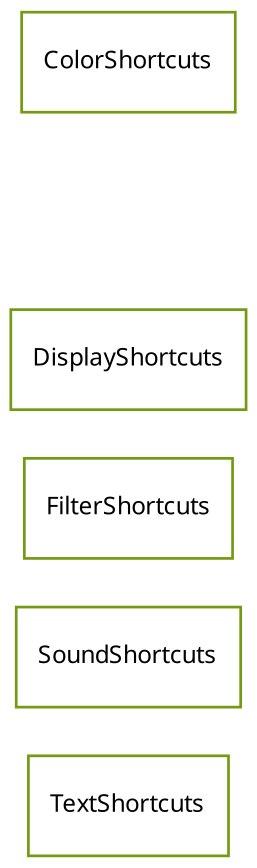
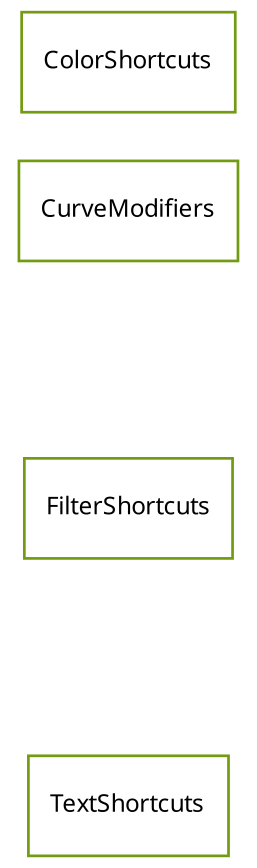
node "CurveModifiers": added
node "DisplayShortcuts": removed
node "SoundShortcuts": removed
